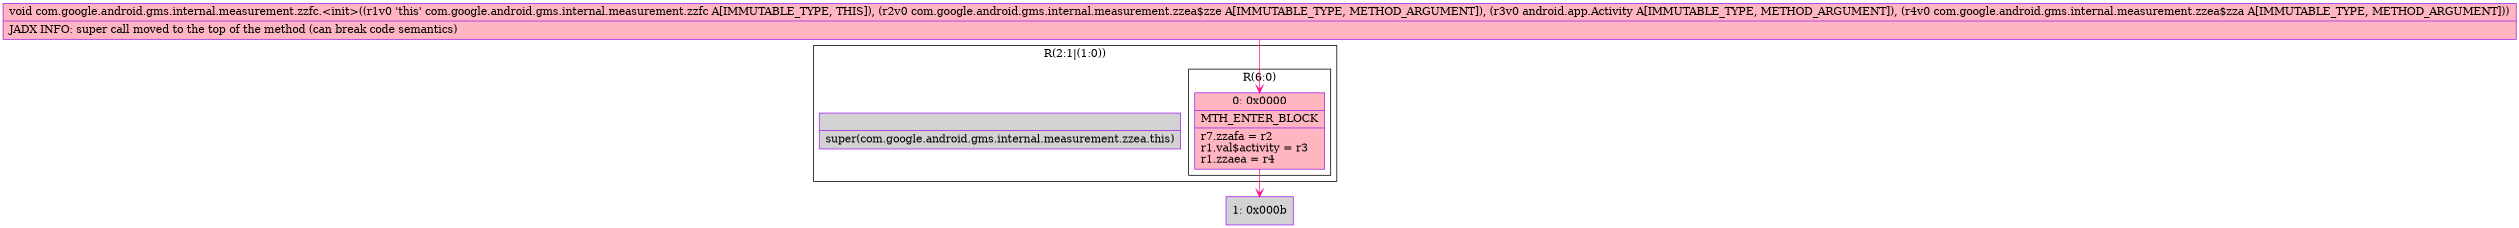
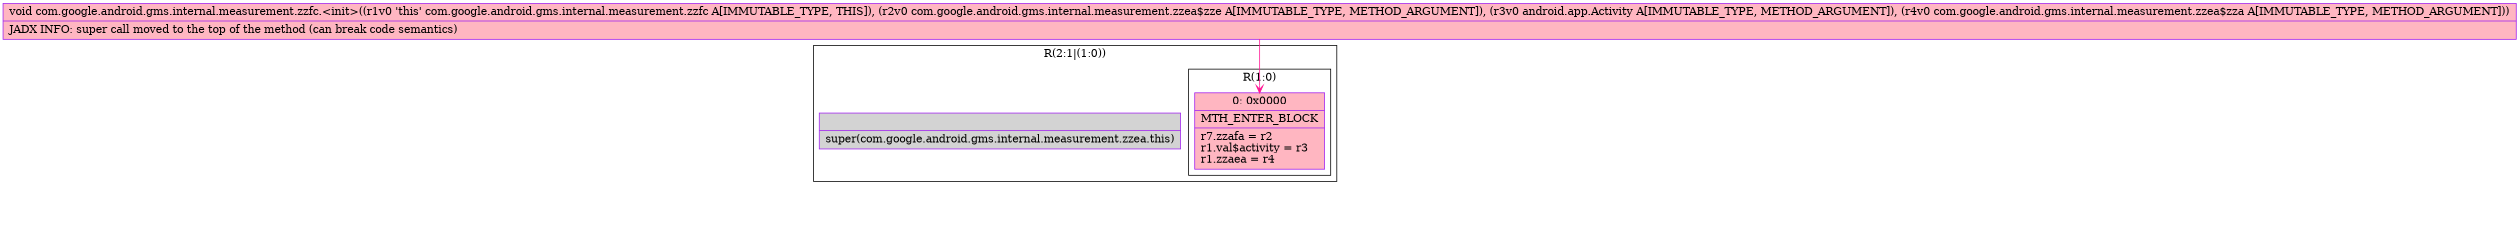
cluster "R(6:0)": label "R(6:0)" -> "R(1:0)"
node "1: 0x000b": removed
